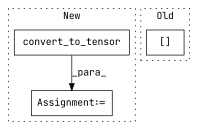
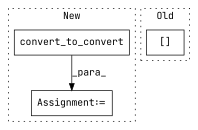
node "convert_to_tensor": label "convert_to_tensor" -> "convert_to_convert"
